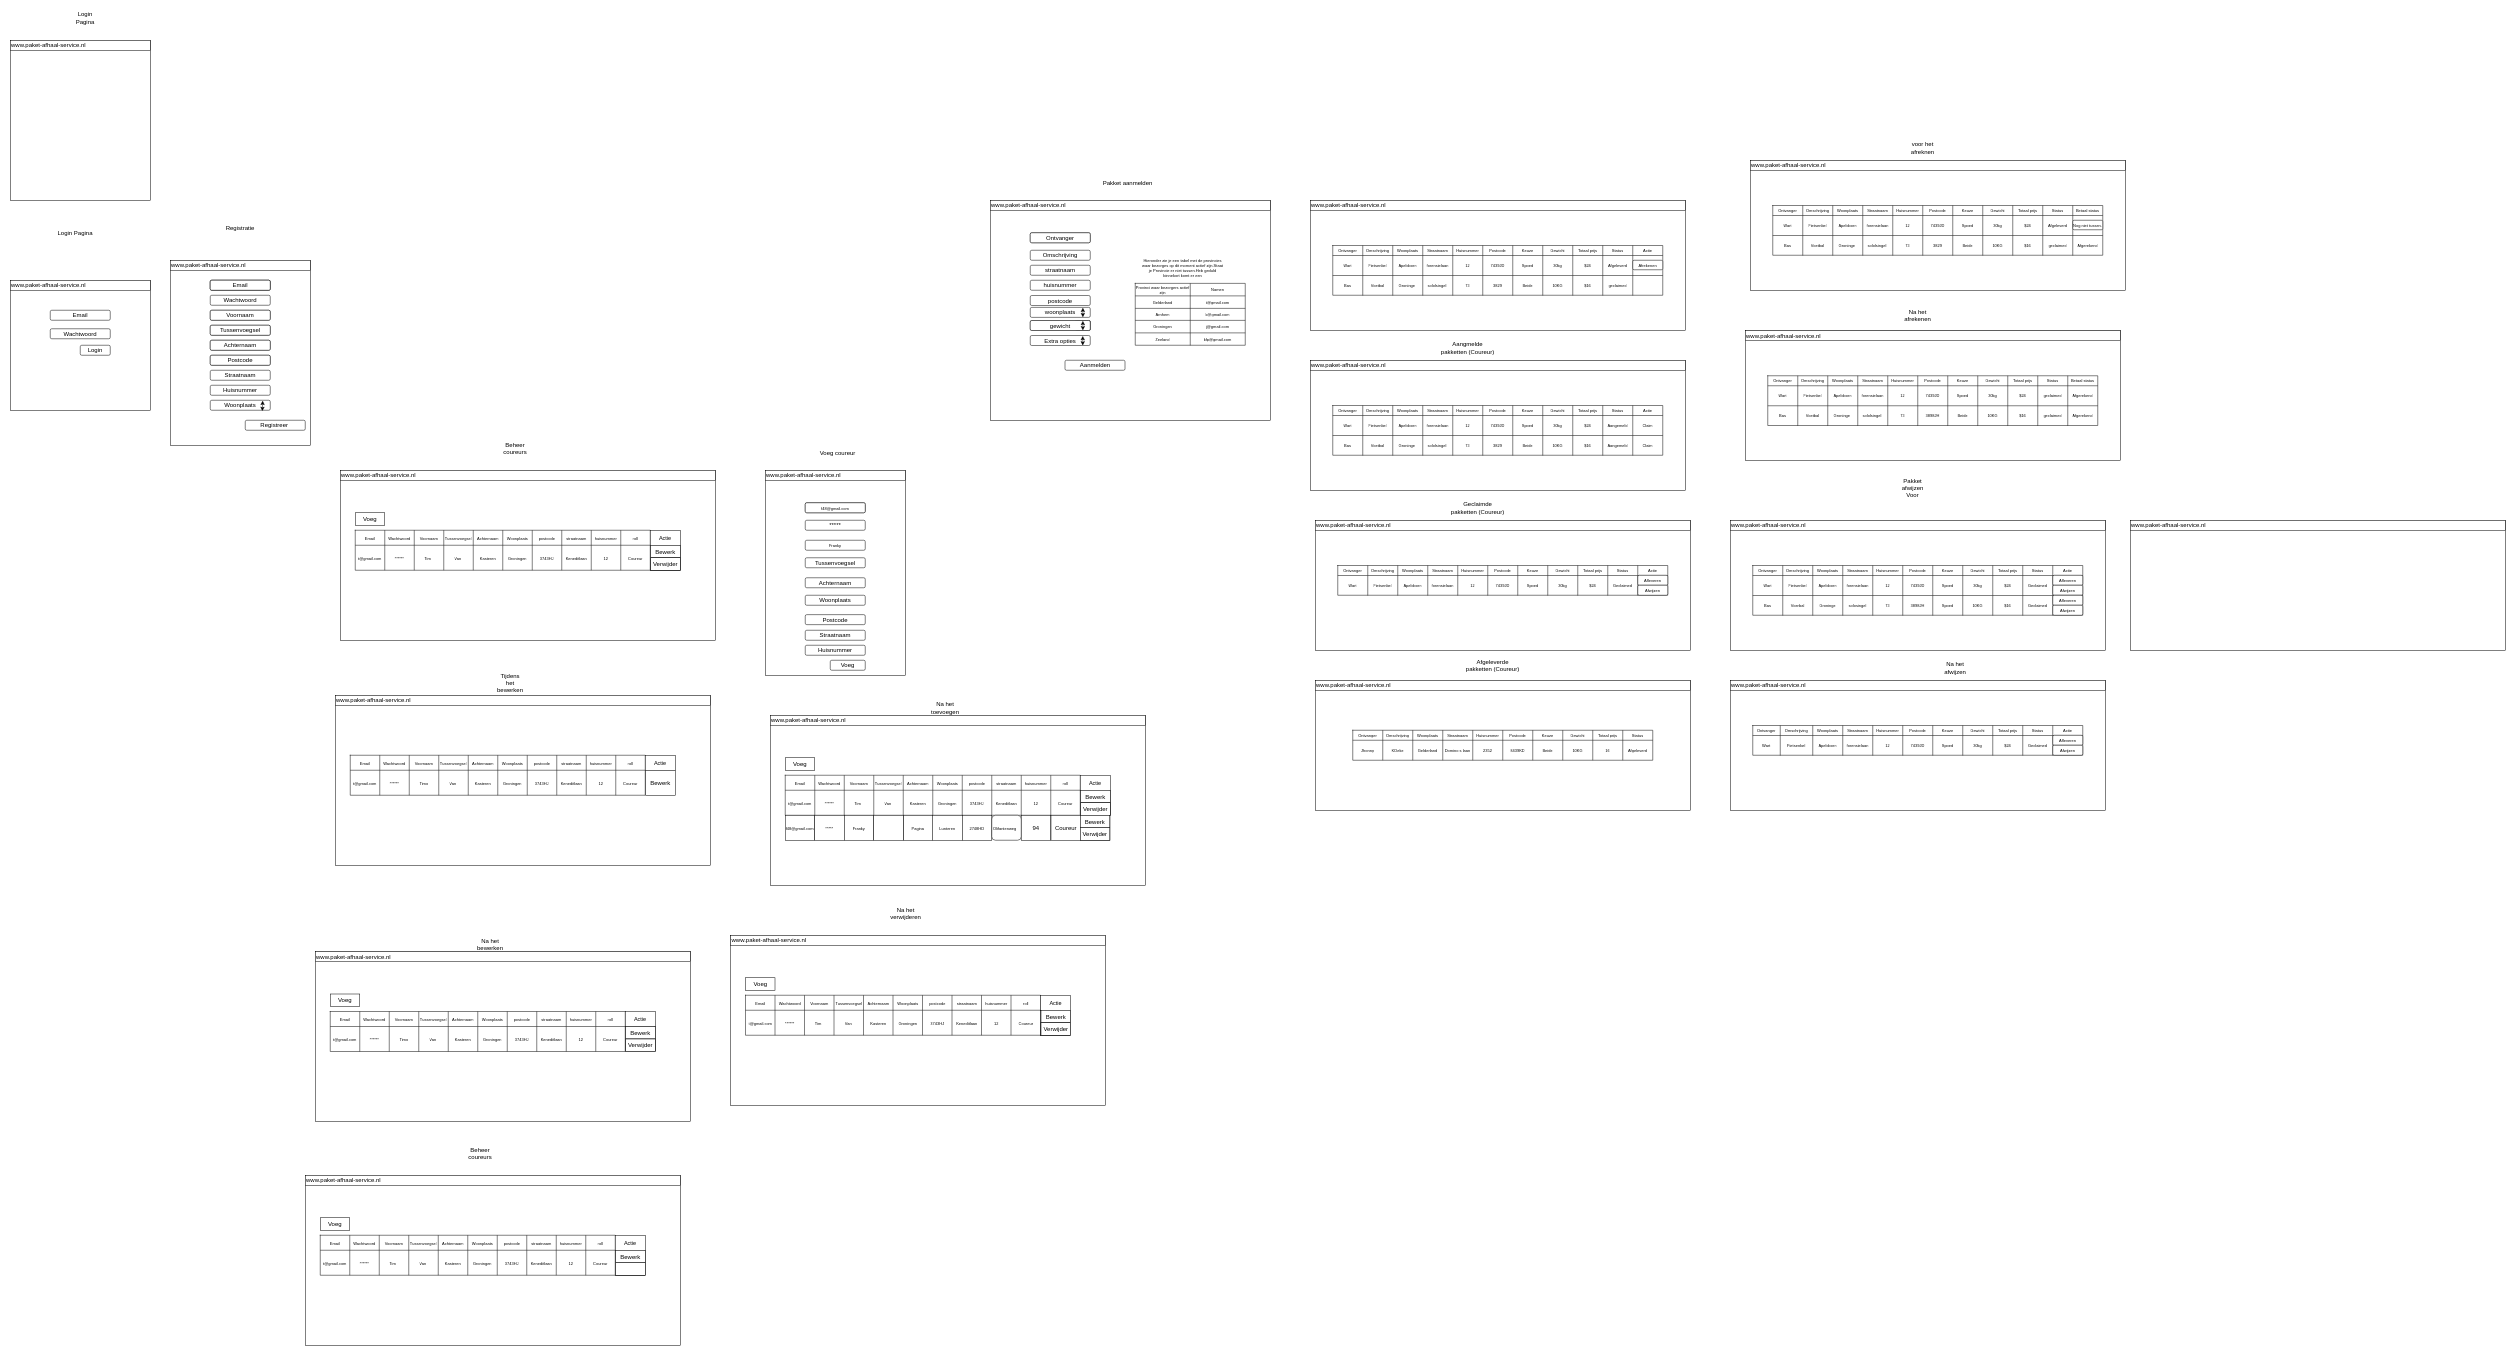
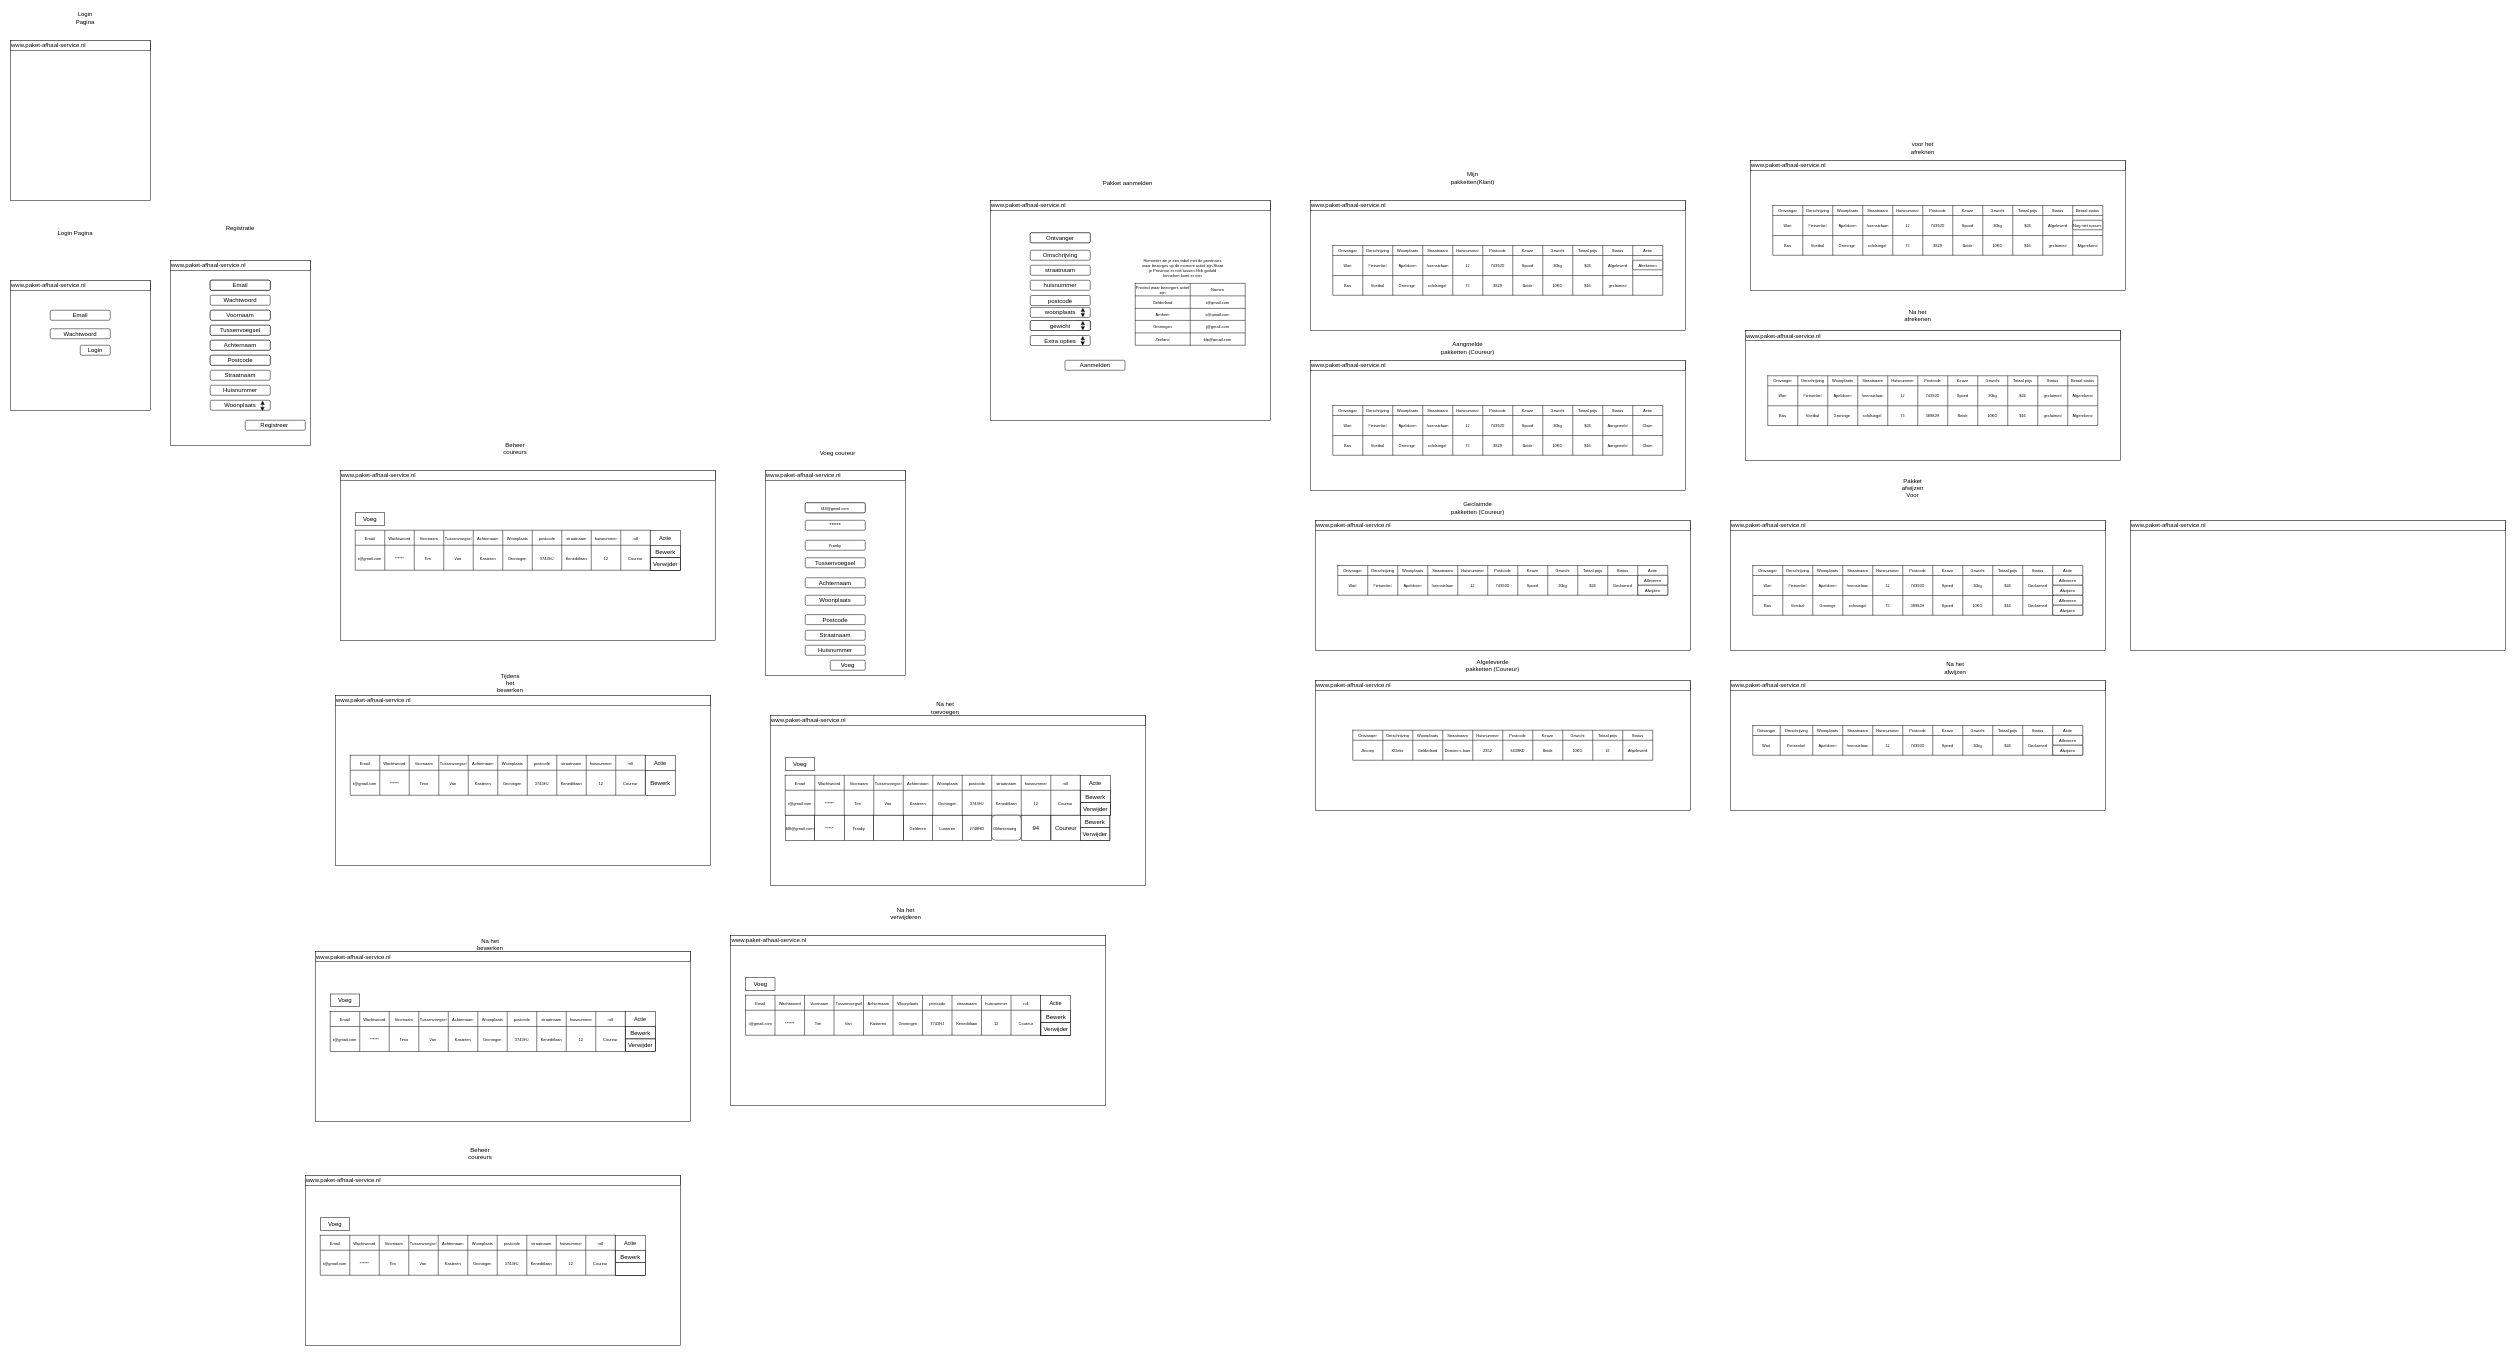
node "Mijn pakketten(Klant)": added
node "Pagina": label "Pagina" -> "Gelderen"
